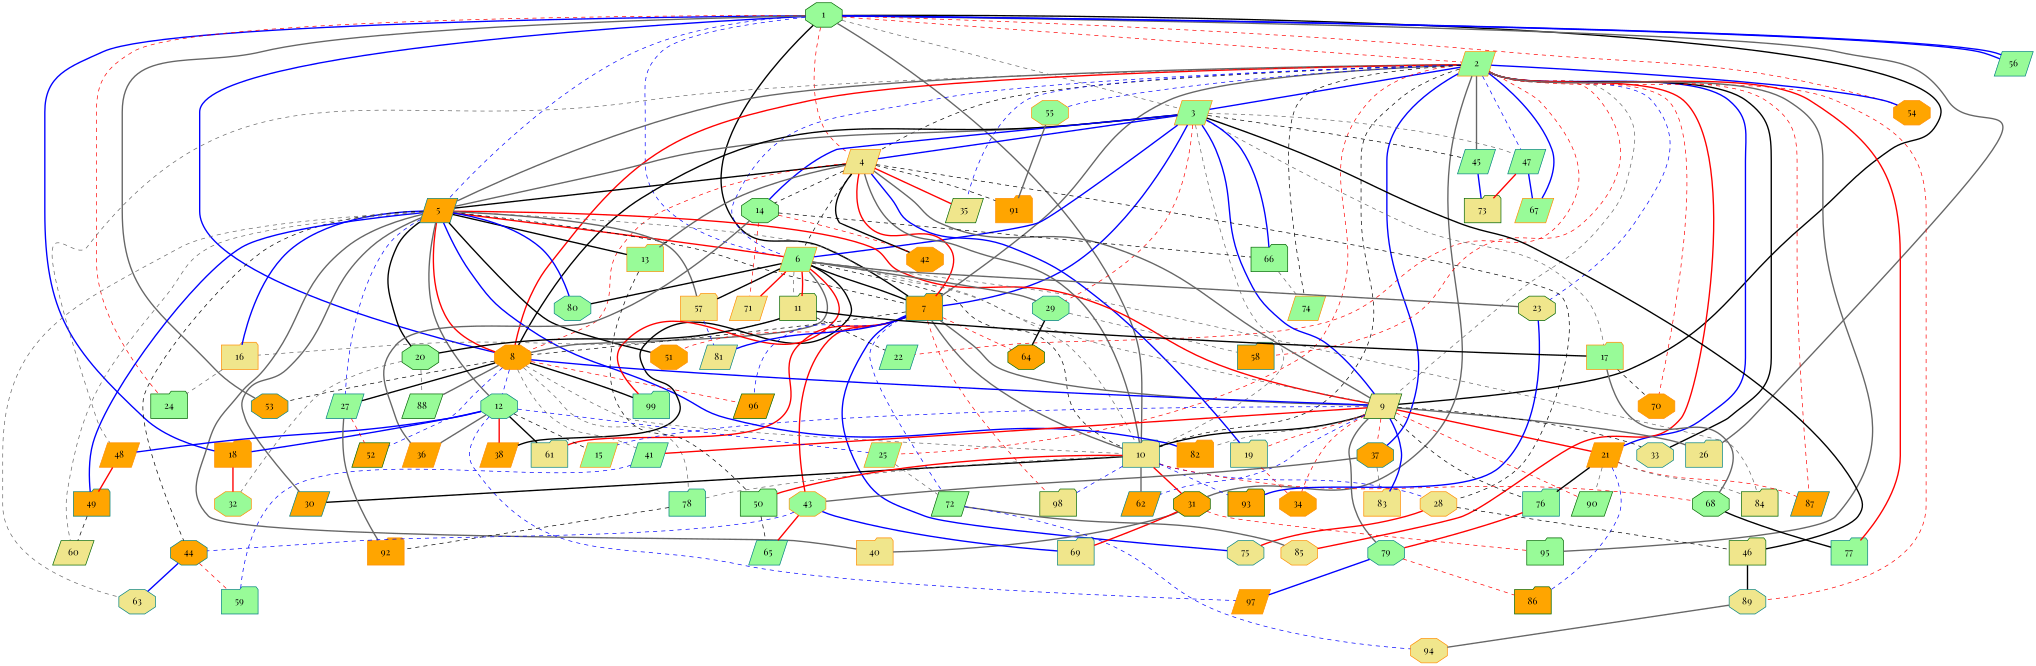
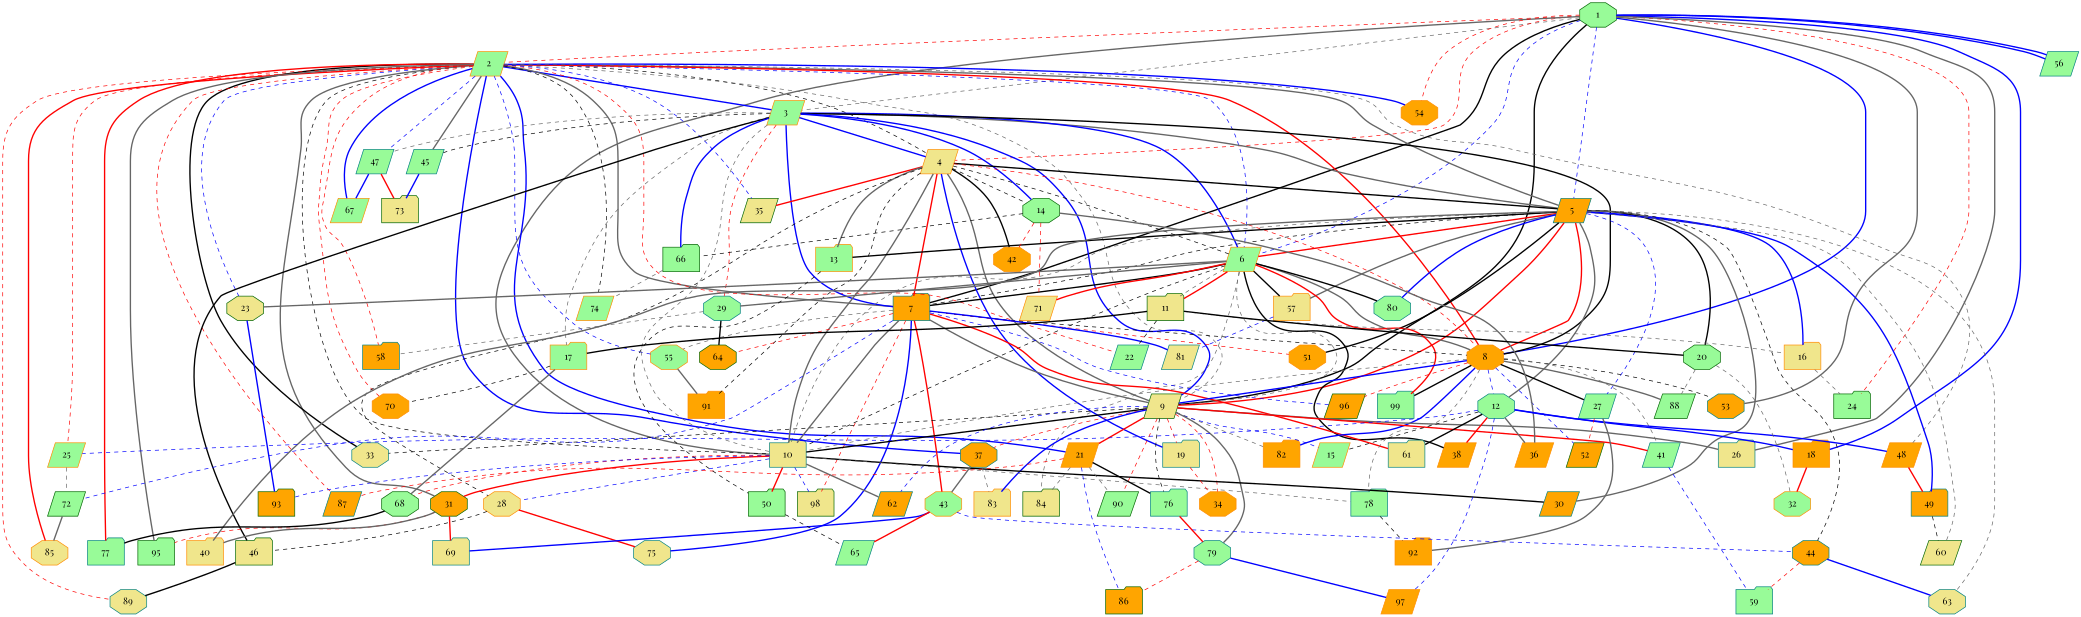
edge "7" -- "55": added
edge "5" -- "82": now "8" -- "82"
node "94": removed
